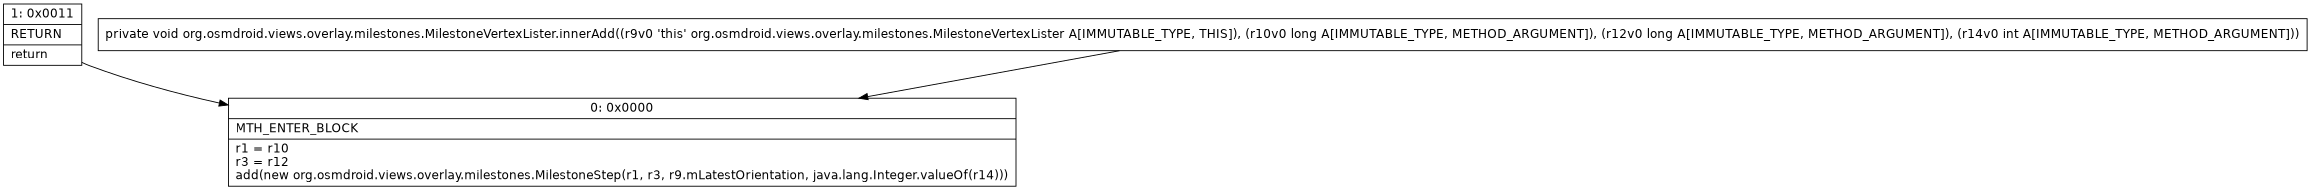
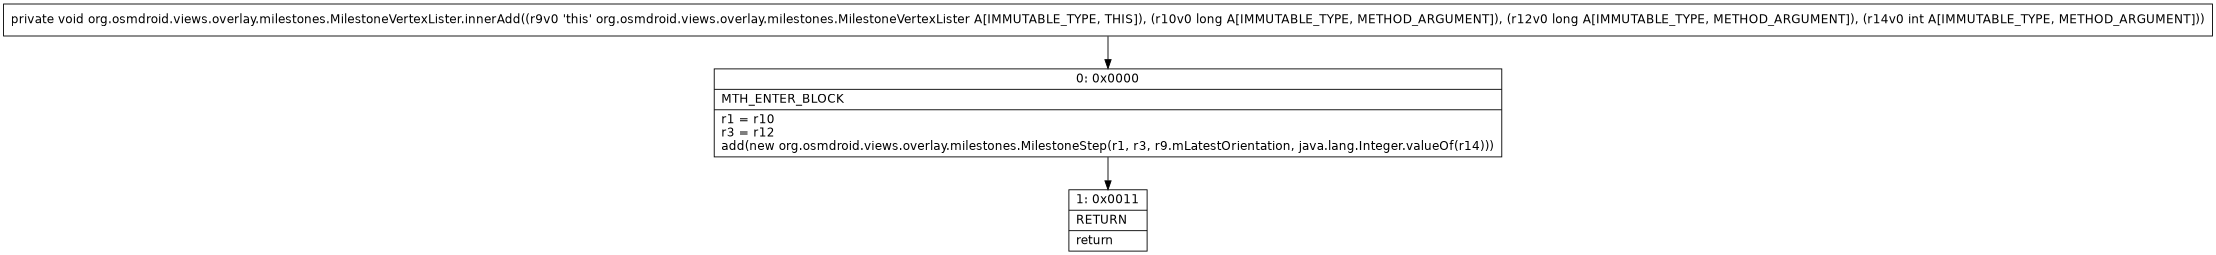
edge "1: 0x0011" -> "0: 0x0000": reversed
